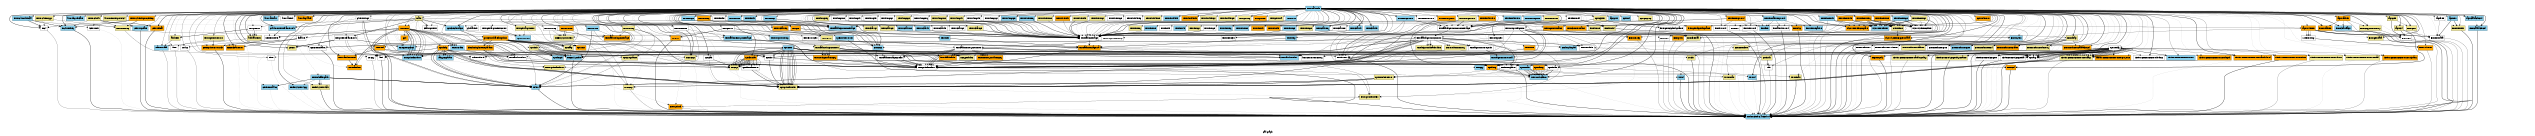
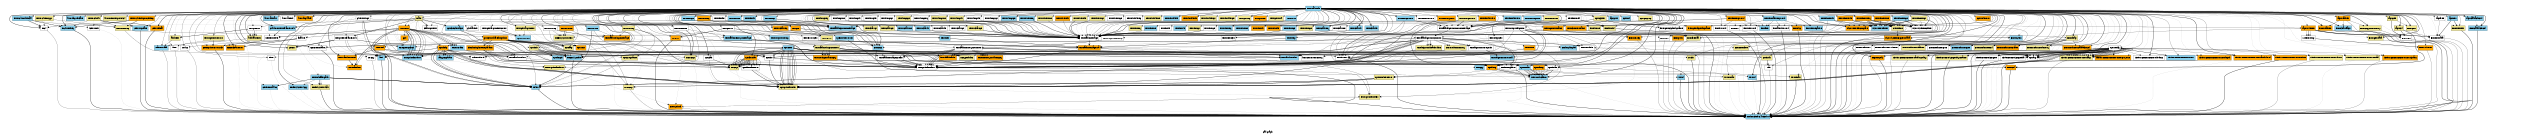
edge "external node" -> "opt_check_usage": style bold -> dotted
node "atoi": fillcolor white -> skyblue
